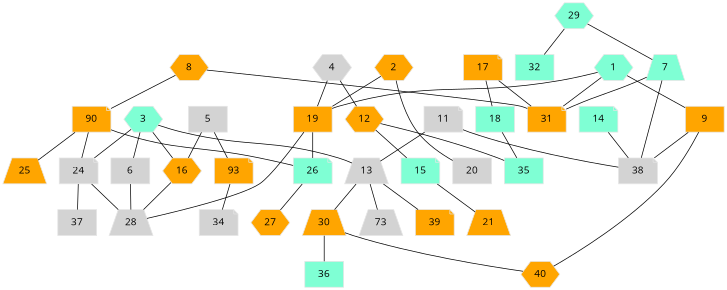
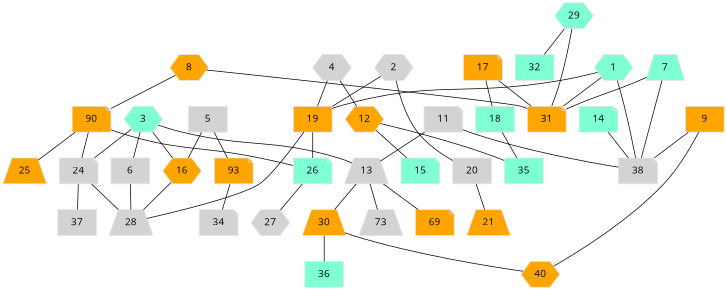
edge "29" -- "7": now "29" -- "31"
node "2": fillcolor orange -> lightgrey
edge "1" -- "9": now "1" -- "38"
edge "15" -- "21": now "20" -- "21"
node "27": fillcolor orange -> lightgrey
node "39": label "39" -> "69"
